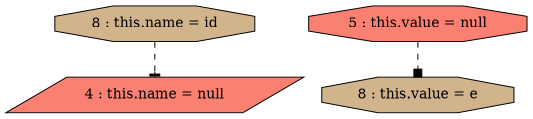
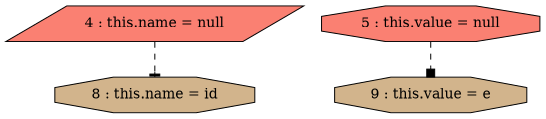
edge "8 : this.name = id" -> "4 : this.name = null": reversed
node "8 : this.value = e": label "8 : this.value = e" -> "9 : this.value = e"
